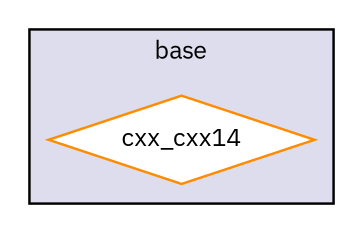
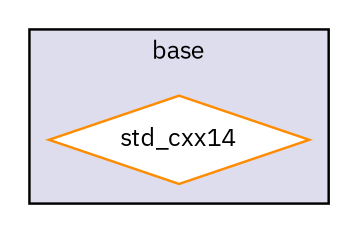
node "cxx_cxx14": label "cxx_cxx14" -> "std_cxx14"
